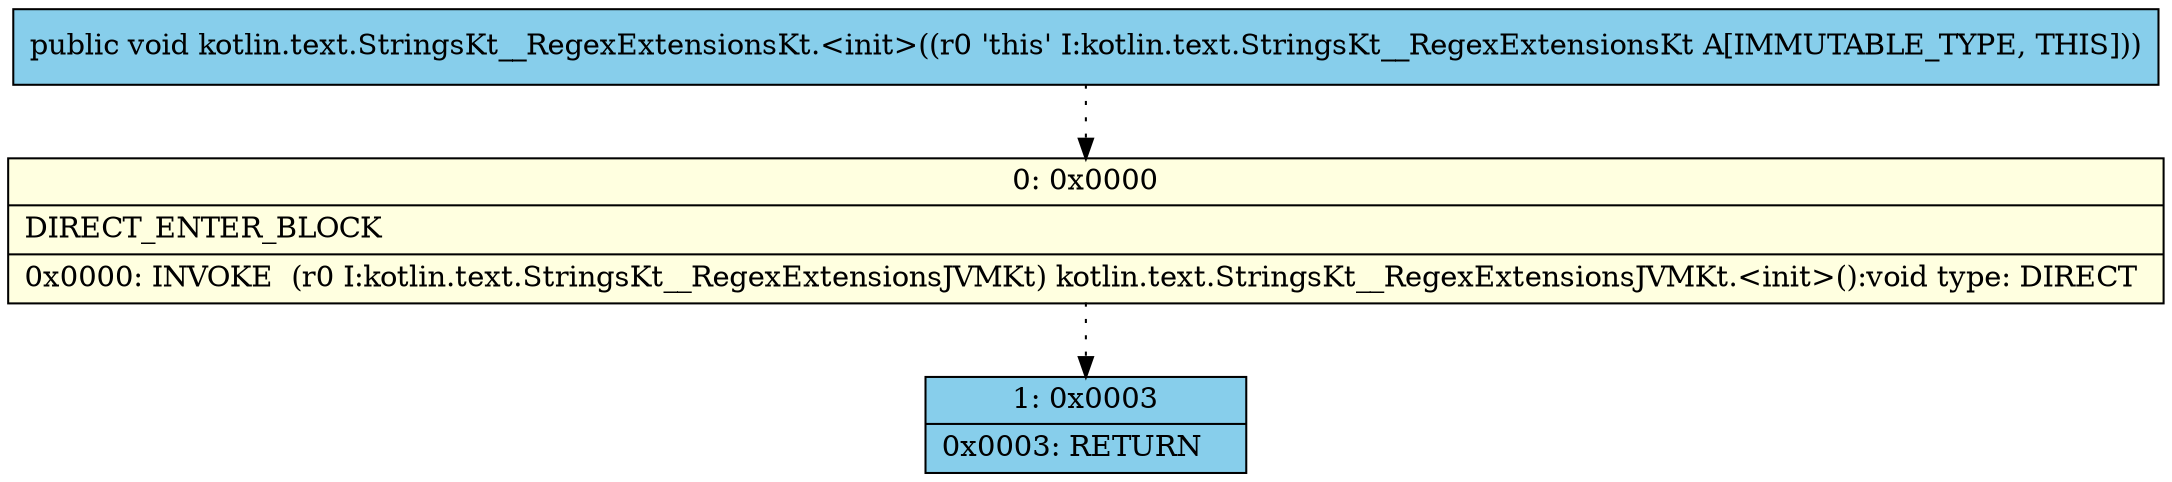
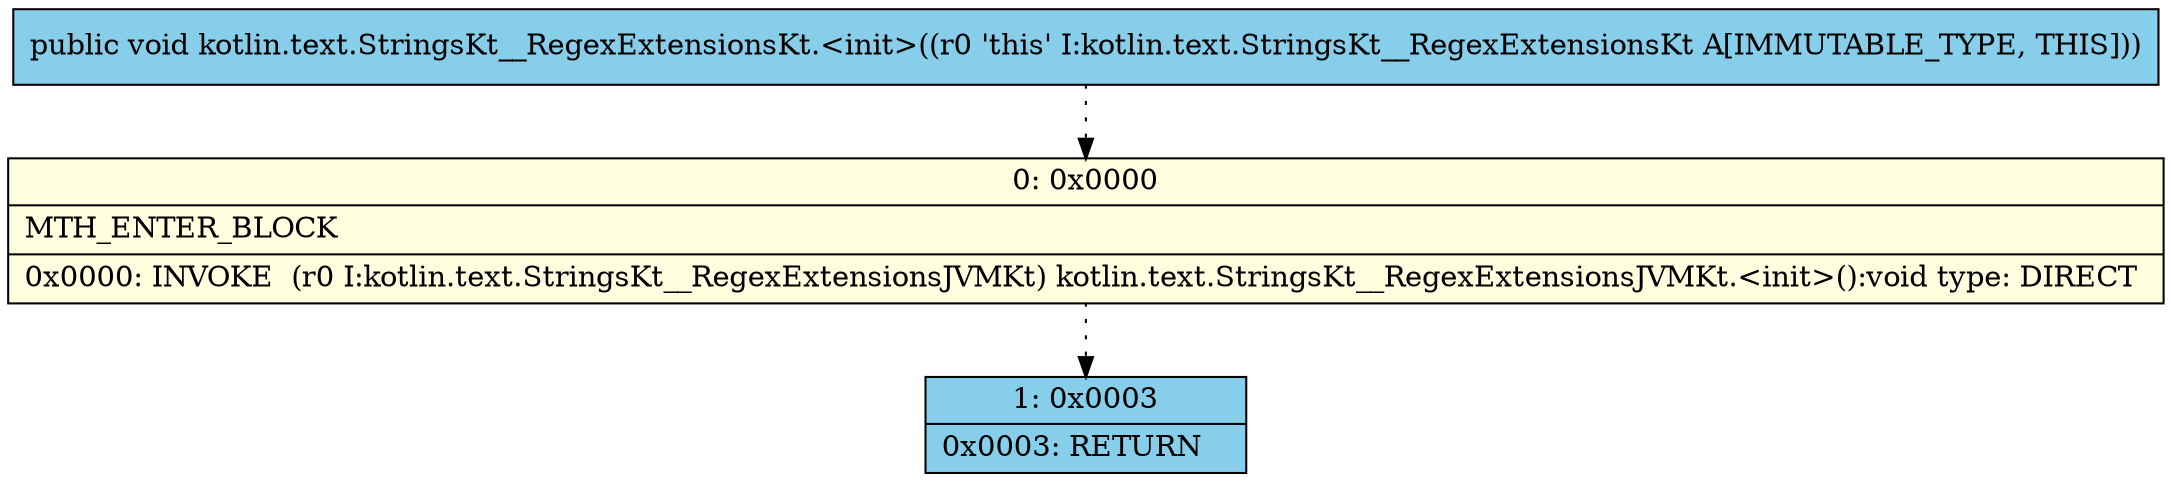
node "0: 0x0000": text "DIRECT_ENTER_BLOCK" -> "MTH_ENTER_BLOCK"
